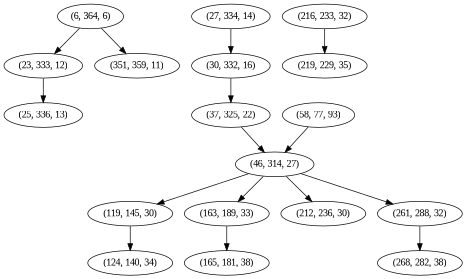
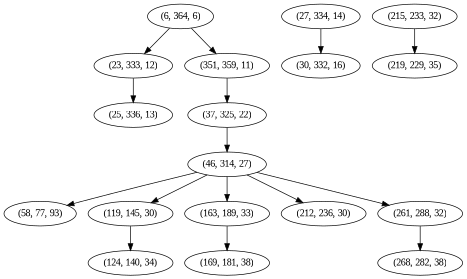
node "(216, 233, 32)": label "(216, 233, 32)" -> "(215, 233, 32)"
edge "(30, 332, 16)" -> "(37, 325, 22)": now "(351, 359, 11)" -> "(37, 325, 22)"
edge "(58, 77, 93)" -> "(46, 314, 27)": reversed
node "(165, 181, 38)": label "(165, 181, 38)" -> "(169, 181, 38)"
